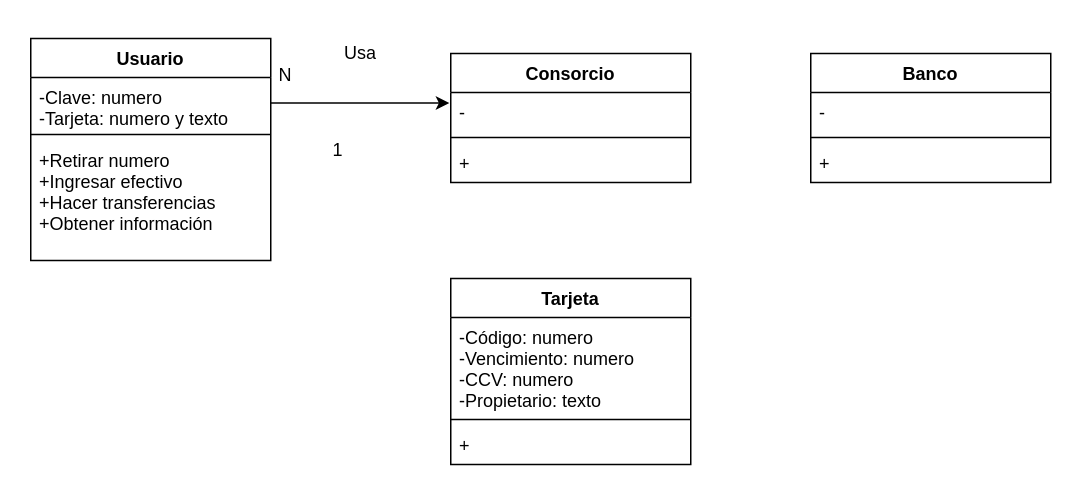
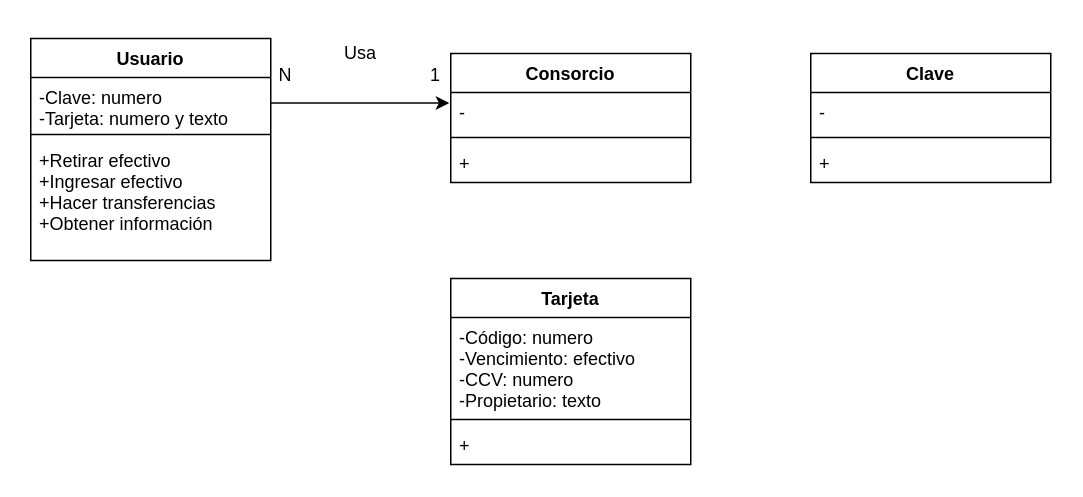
node "Banco": label "Banco" -> "Clave"
node "1": moved (338, 151) -> (436, 76)
node "+Retirar numero +Ingresar efectivo +Hacer transferencias +Obtener información": label "+Retirar numero +Ingresar efectivo +Hacer transferencias +Obtener información" -> "+Retirar efectivo +Ingresar efectivo +Hacer transferencias +Obtener información"
node "-Código: numero -Vencimiento: numero -CCV: numero -Propietario: texto": label "-Código: numero -Vencimiento: numero -CCV: numero -Propietario: texto" -> "-Código: numero -Vencimiento: efectivo -CCV: numero -Propietario: texto"
